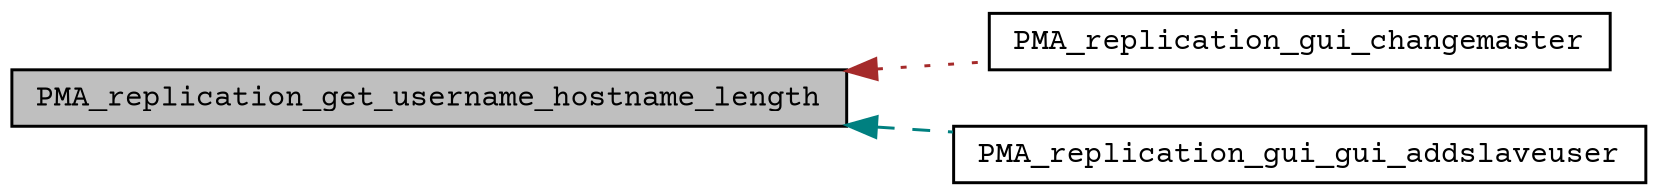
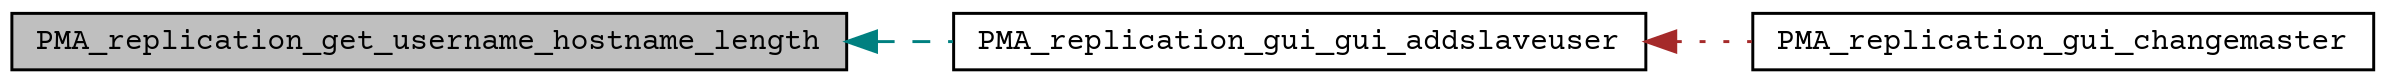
edge "PMA_replication_gui_changemaster" -> "PMA_replication_get_username_hostname_length": now "PMA_replication_gui_changemaster" -> "PMA_replication_gui_gui_addslaveuser"
